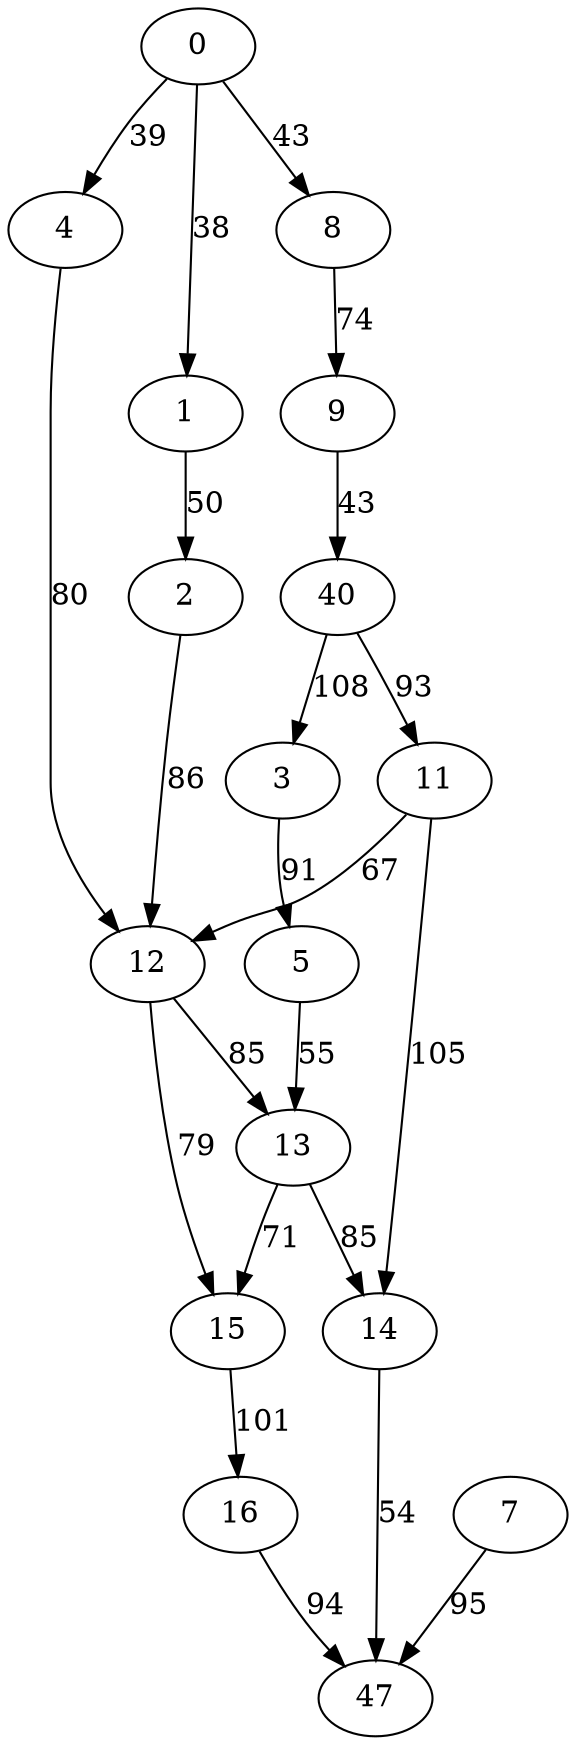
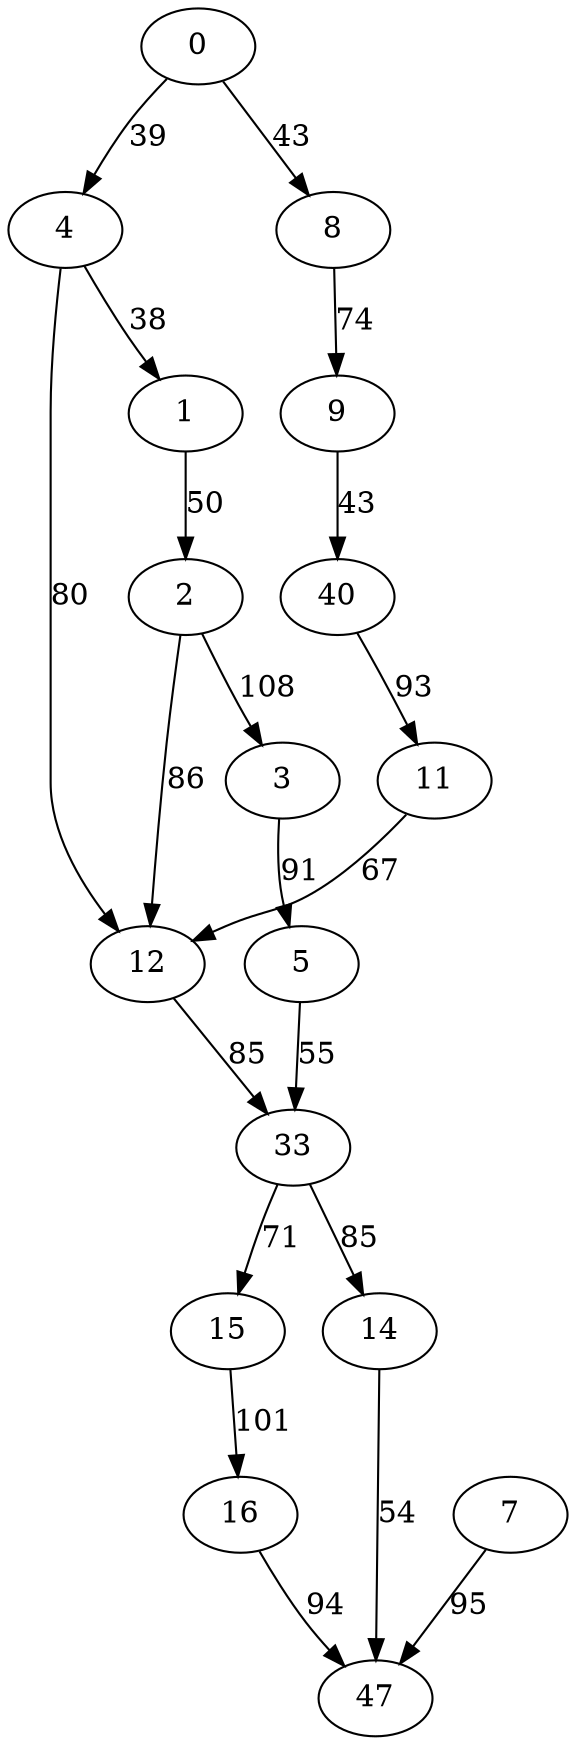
edge "0" -> "1": now "4" -> "1"
edge "40" -> "3": now "2" -> "3"
edge "11" -> "14": removed, label "105"
edge "12" -> "15": removed, label "79"
node "13": label "13" -> "33"
